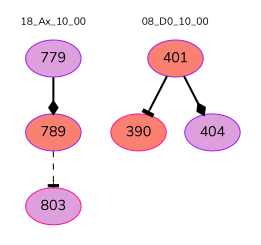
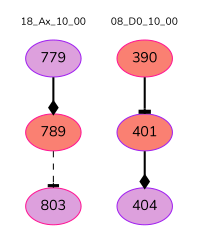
edge "401" -> "390": reversed
node "789": color purple -> deeppink
